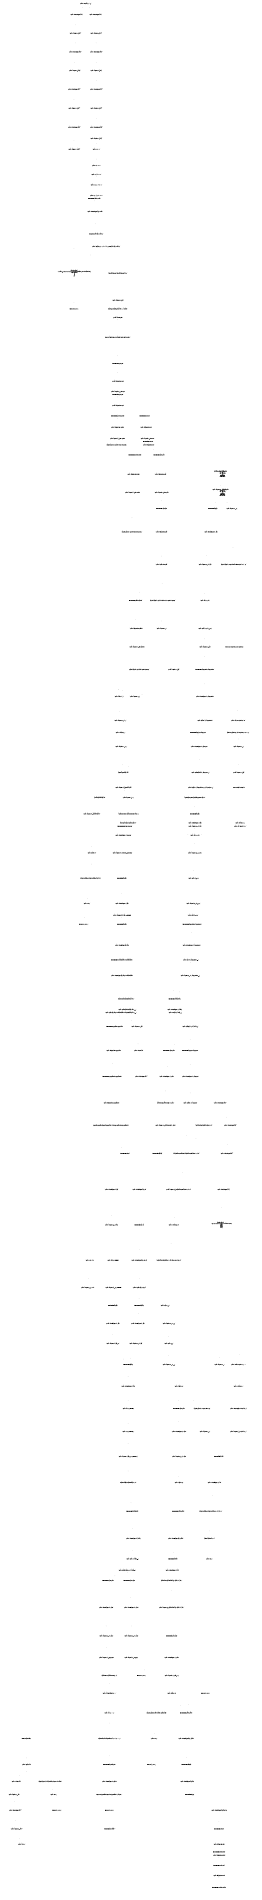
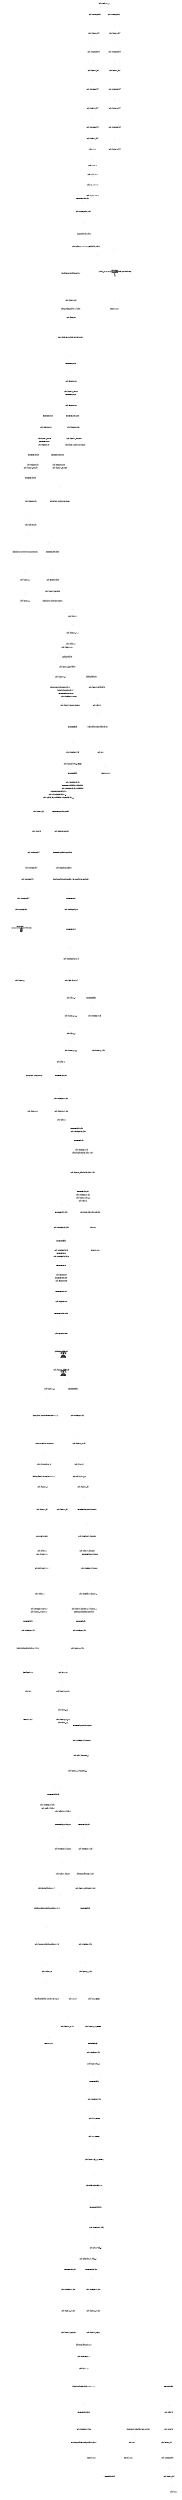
node "(<operator>.fieldAccess,elems.owe_dh_len)": added
